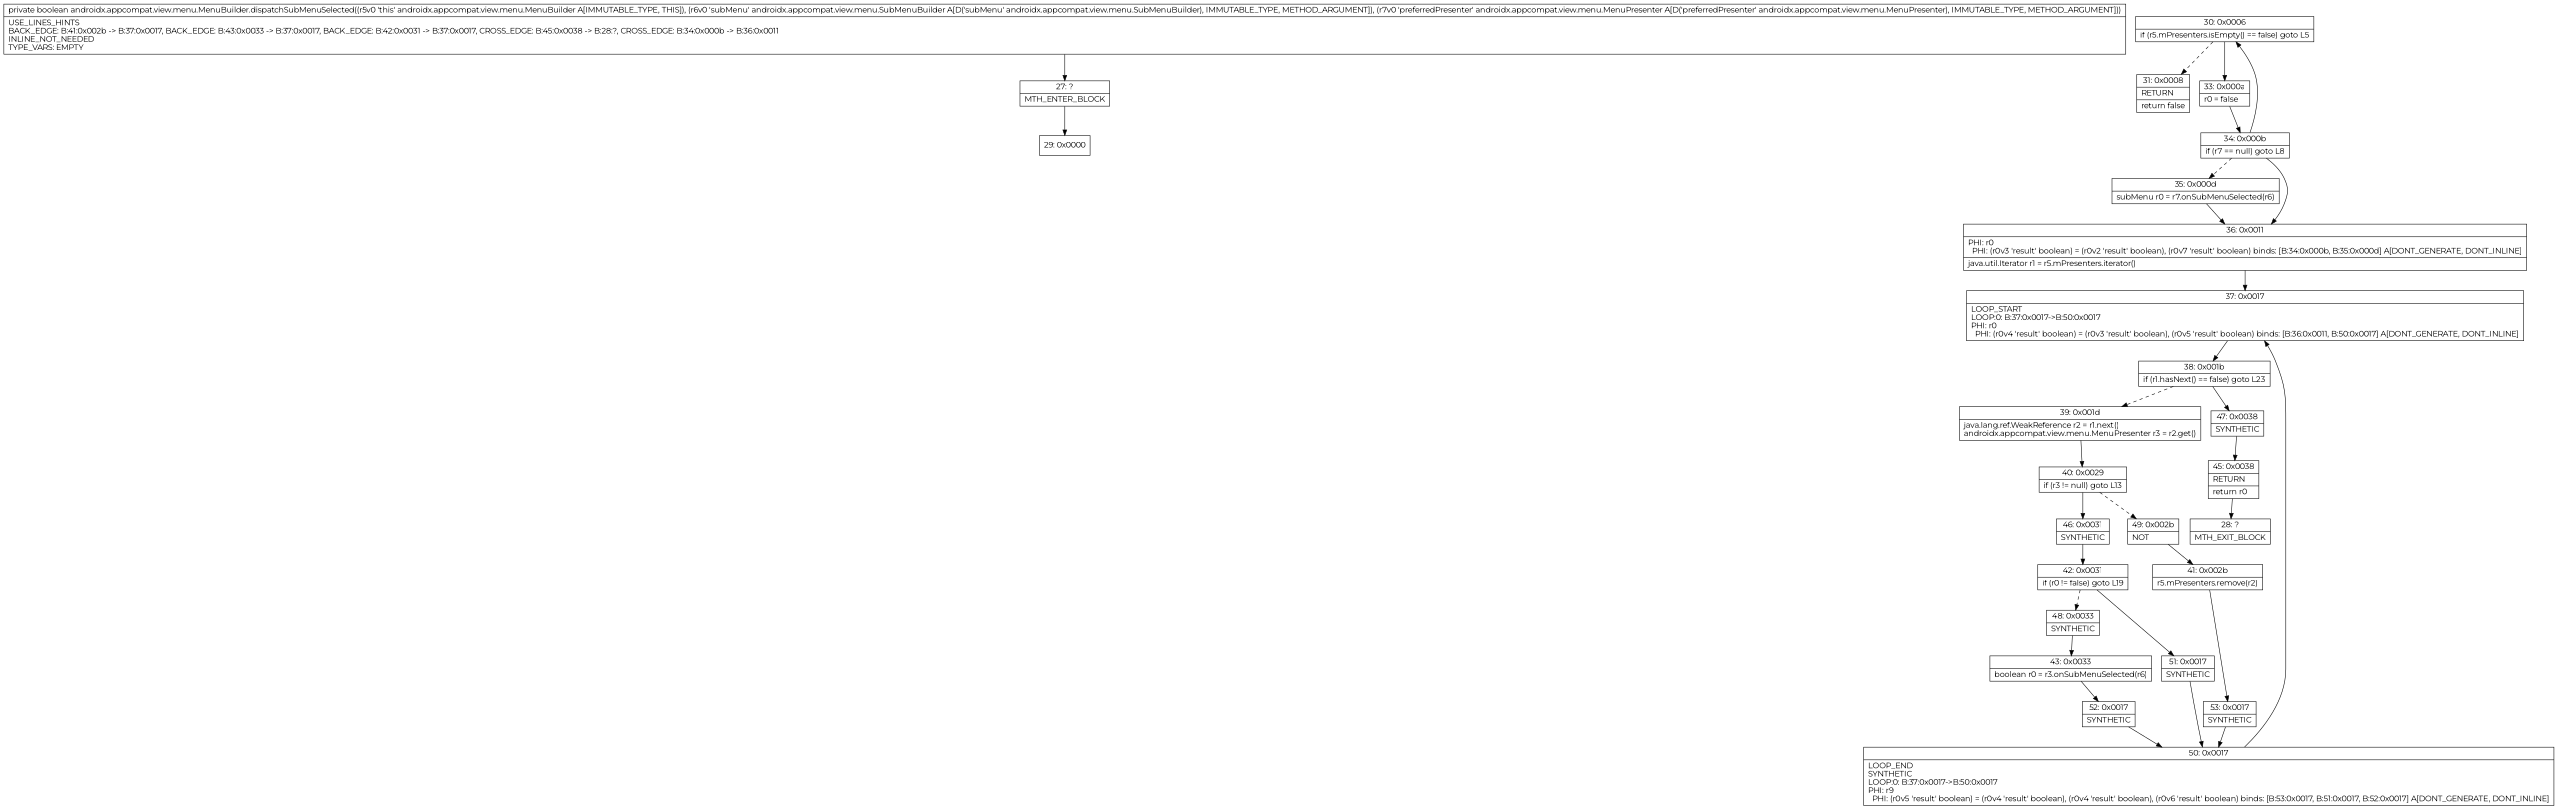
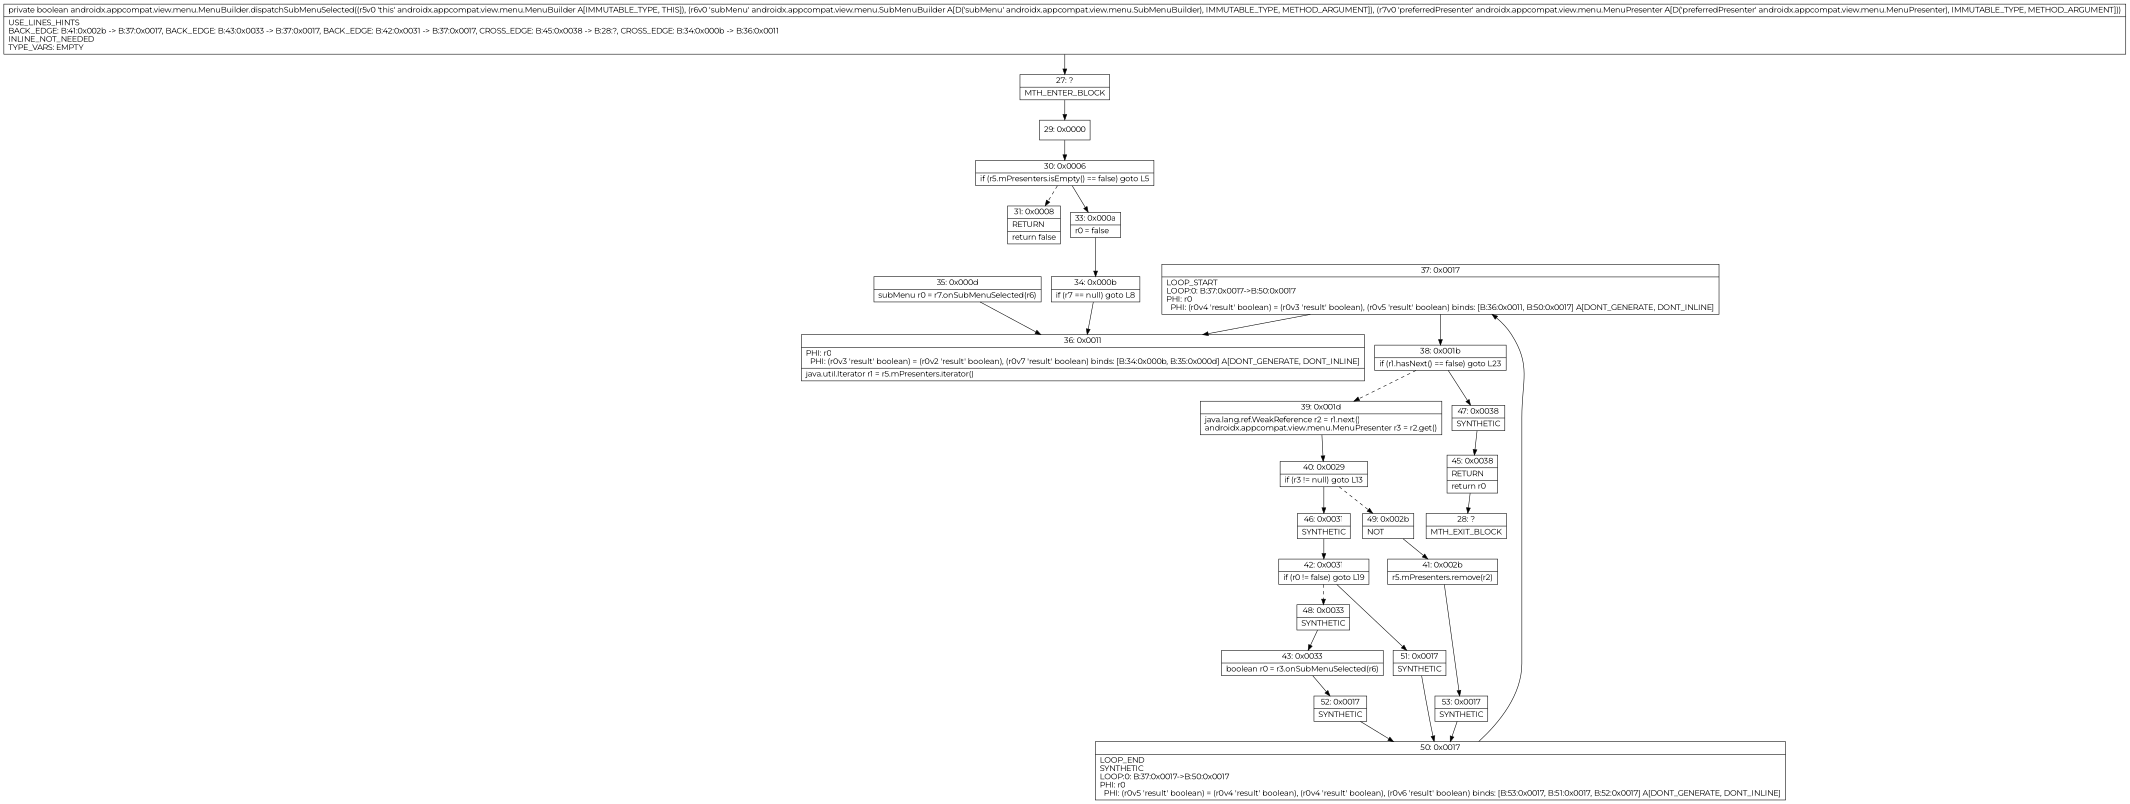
edge "34: 0x000b" -> "30: 0x0006": now "29: 0x0000" -> "30: 0x0006"
edge "34: 0x000b" -> "35: 0x000d": removed
edge "36: 0x0011" -> "37: 0x0017": reversed
node "50: 0x0017": text "PHI: r9" -> "PHI: r0"
